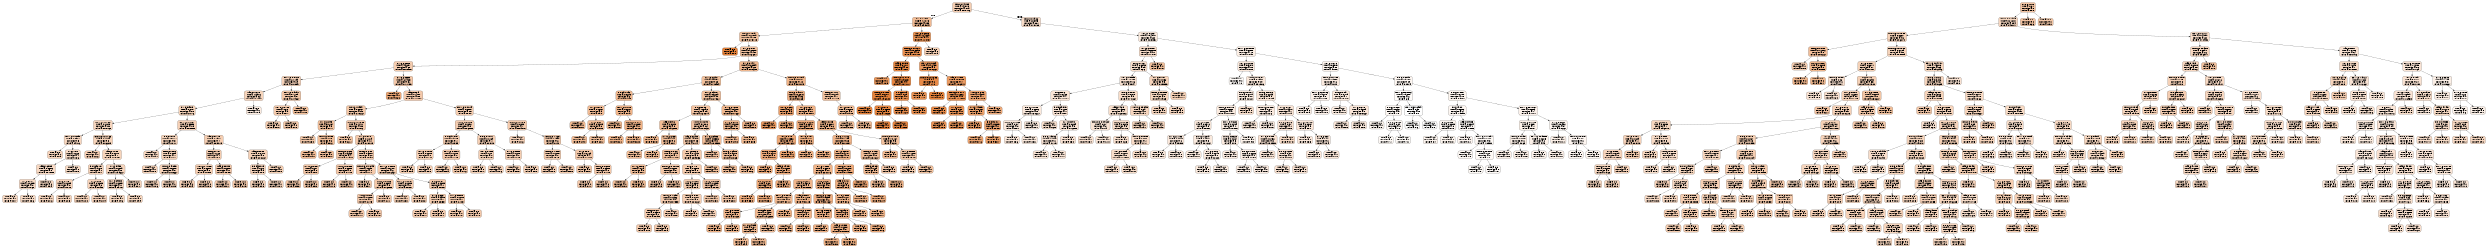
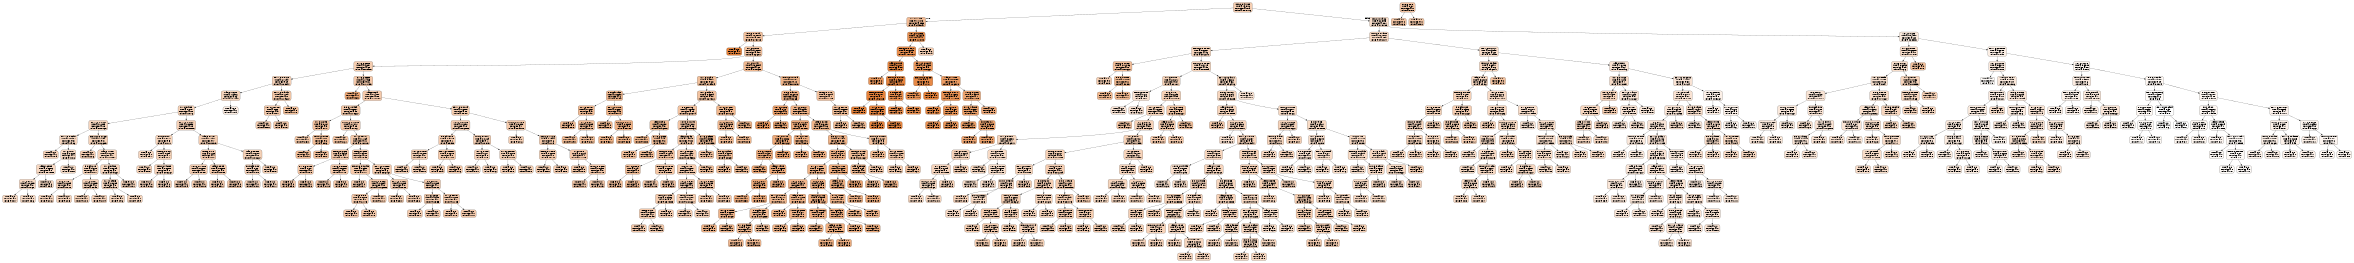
edge "RAD ≤ 12.5" -> "LSTAT ≤ 14.915": now "LSTAT ≤ 19.26" -> "LSTAT ≤ 14.915"
